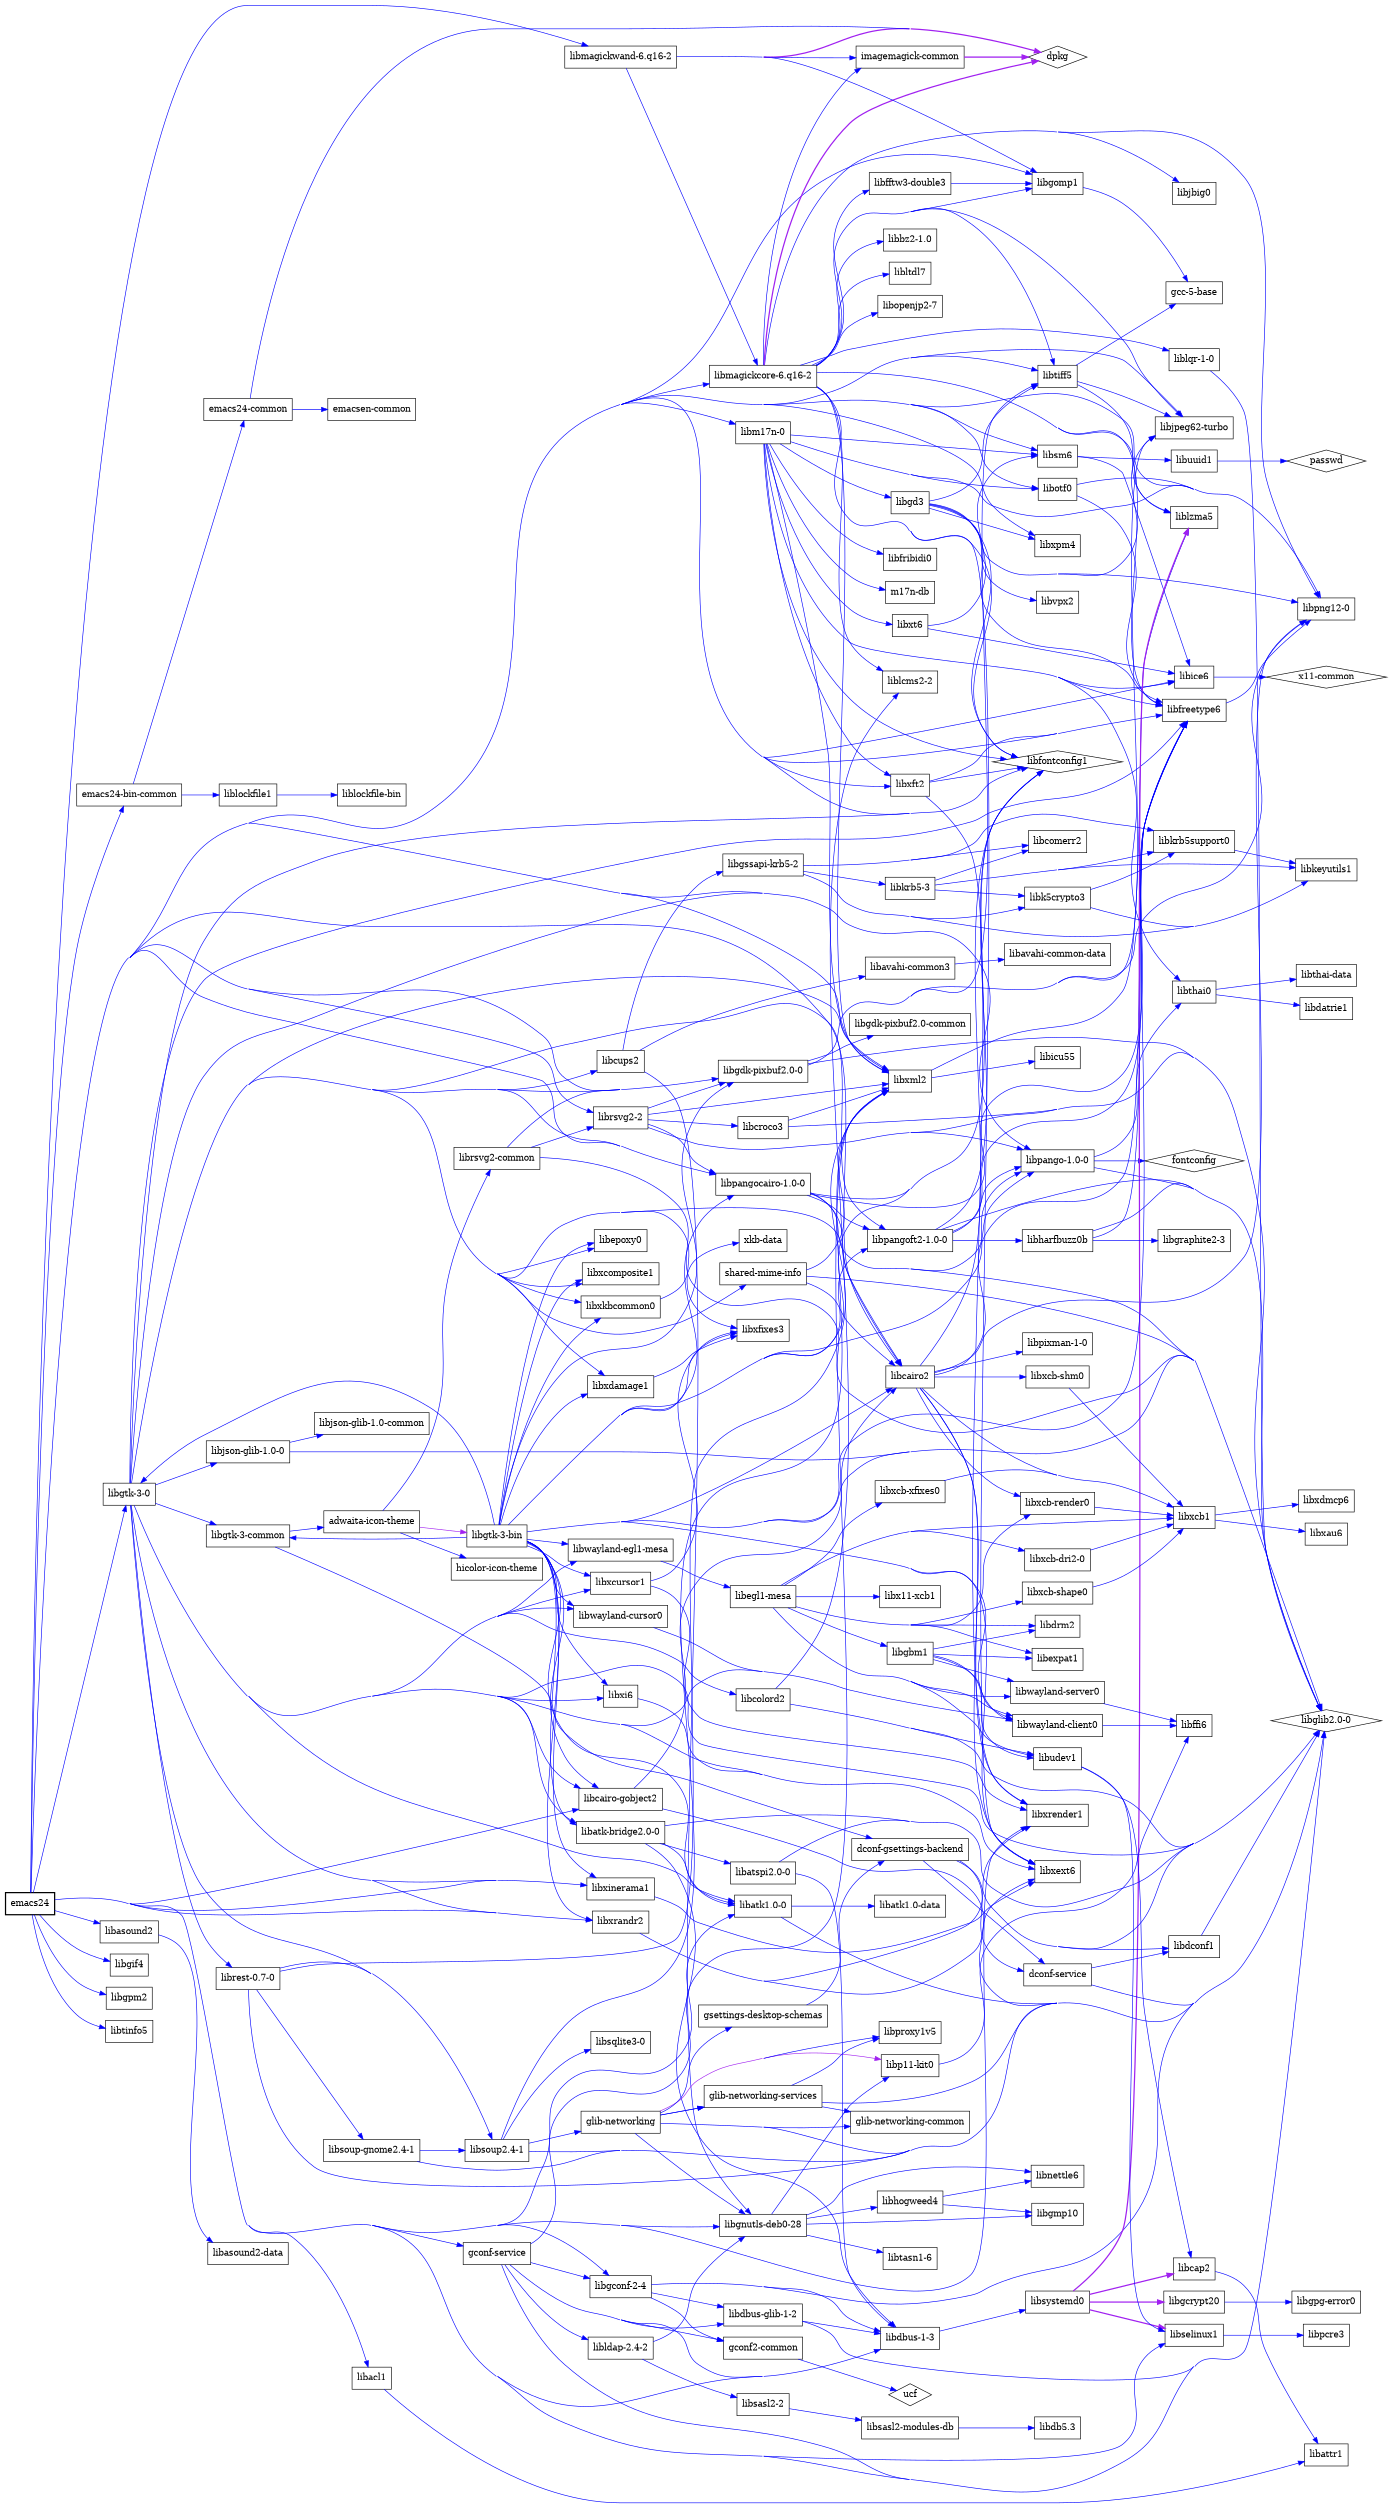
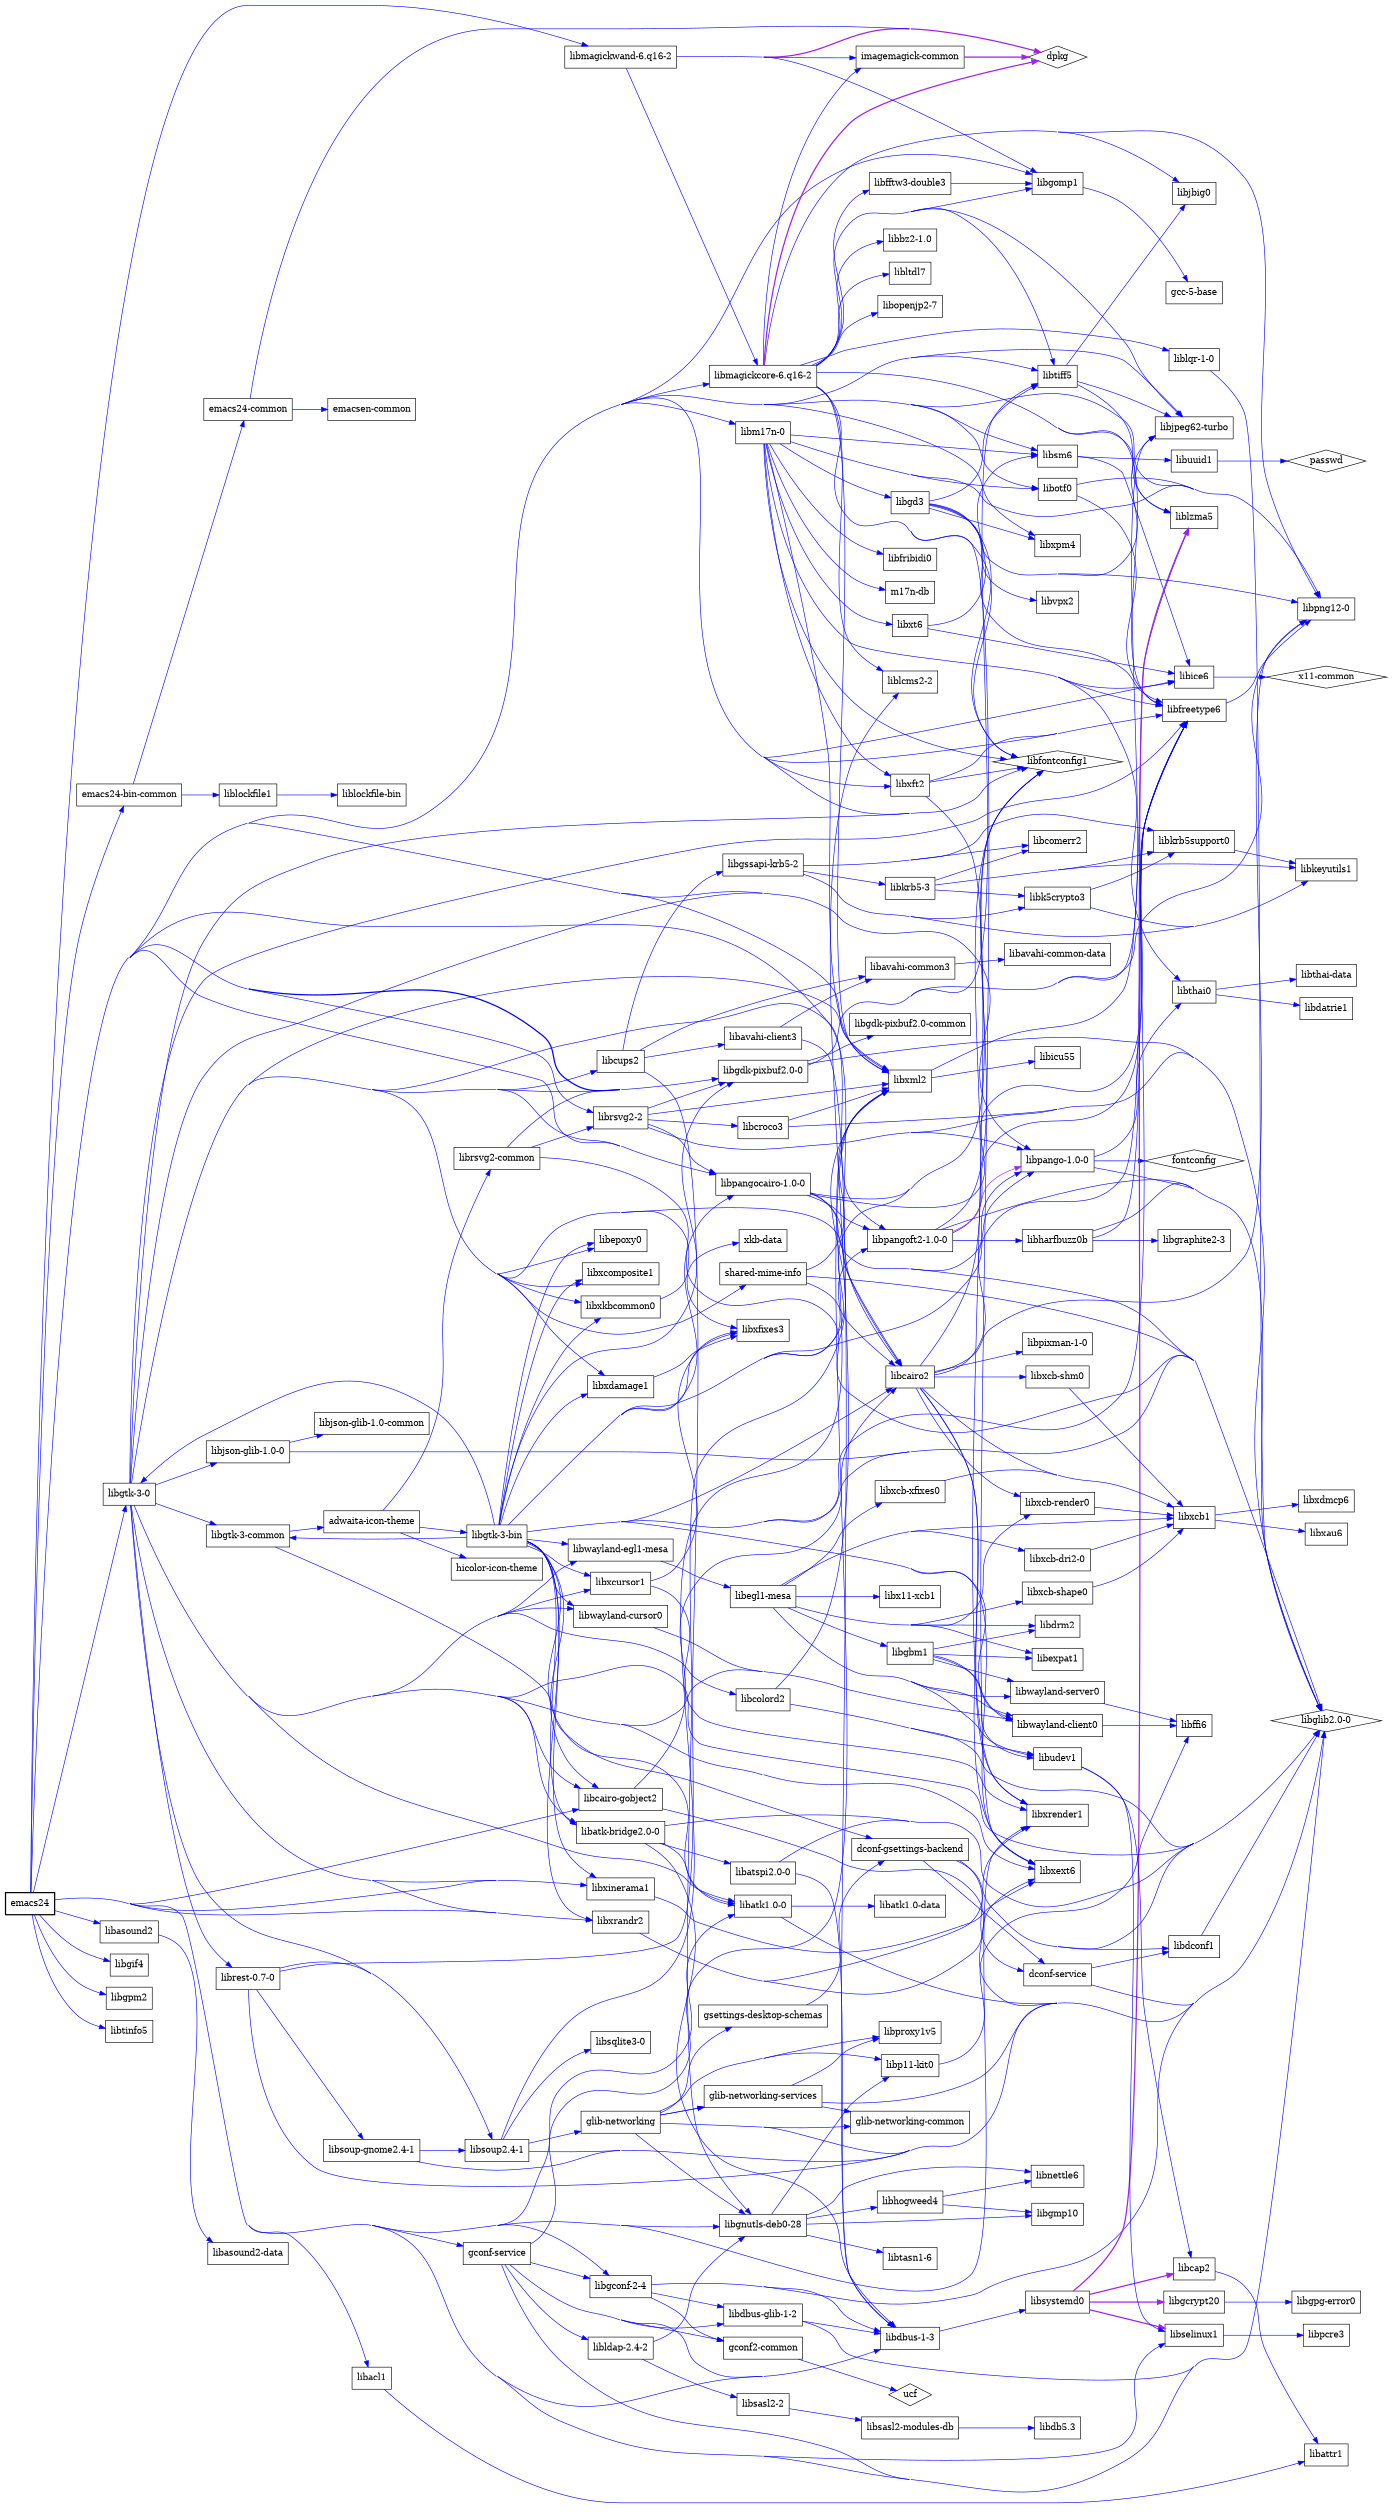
edge "libtiff5" -> "gcc-5-base": now "libtiff5" -> "libjbig0"
edge "emacs24" -> "libgdk-pixbuf2.0-0": style solid -> bold
node "libavahi-client3": added
edge "libpangoft2-1.0-0" -> "libpango-1.0-0": color blue -> purple
edge "adwaita-icon-theme" -> "libgtk-3-bin": color purple -> blue
node "libxi6": removed
edge "glib-networking" -> "libp11-kit0": color purple -> blue
